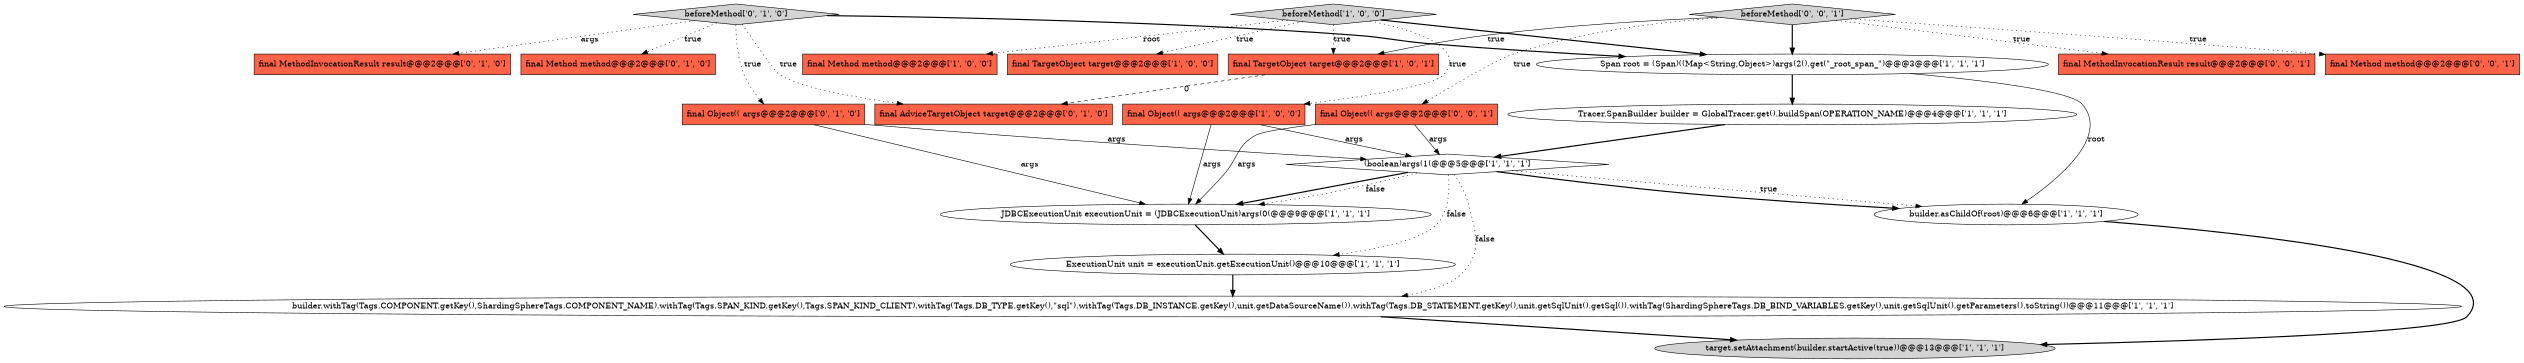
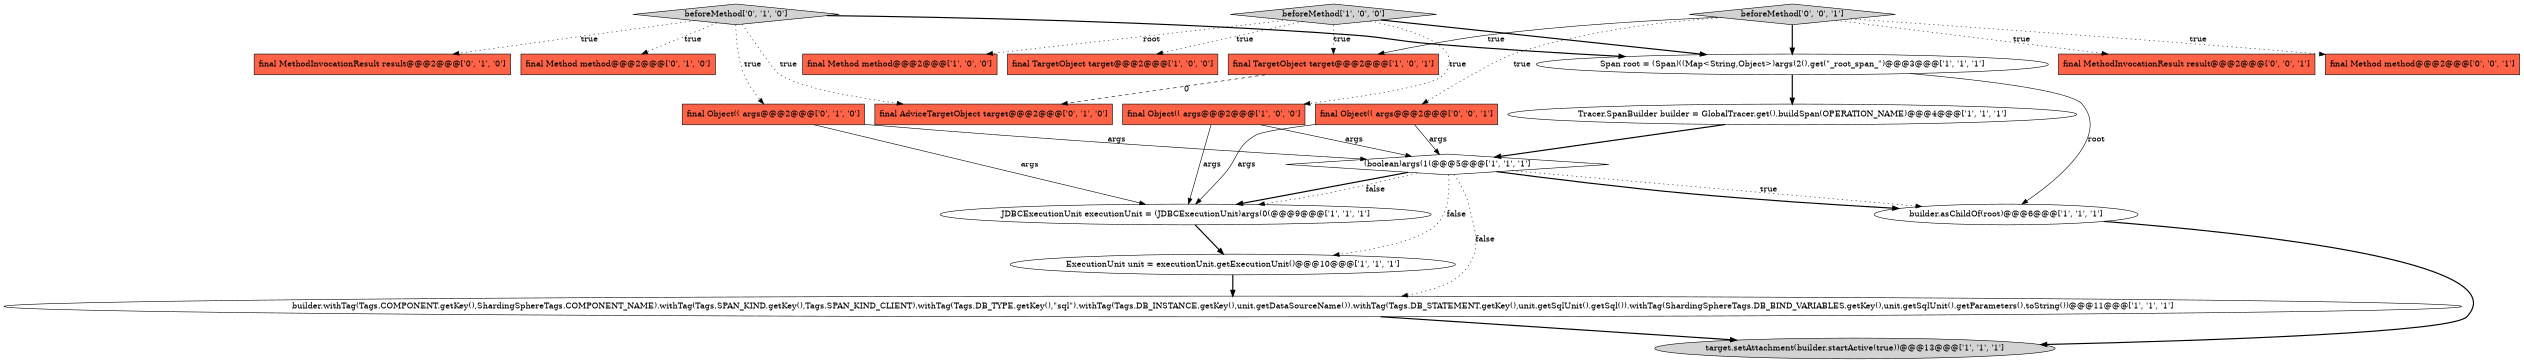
edge "beforeMethod['0', '1', '0']" -> "final MethodInvocationResult result@@@2@@@['0', '1', '0']": label "args" -> "true"
